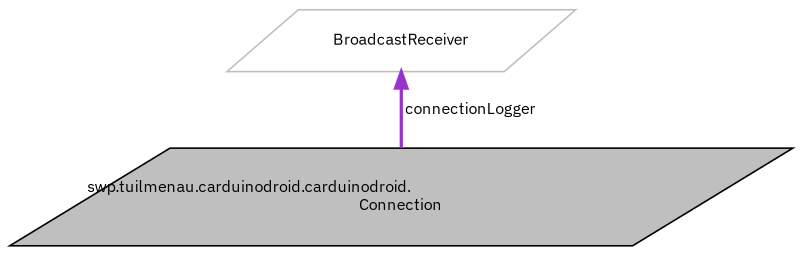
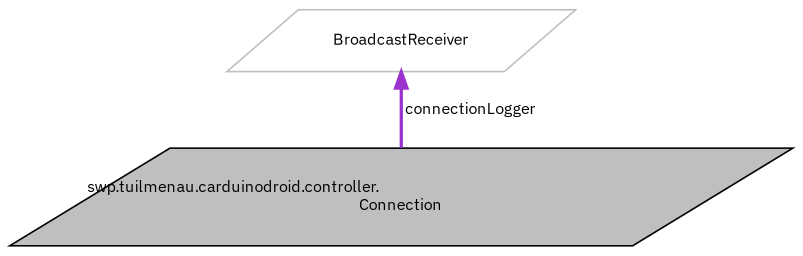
node "swp.tuilmenau.carduinodroid.carduinodroid. Connection": label "swp.tuilmenau.carduinodroid.carduinodroid. Connection" -> "swp.tuilmenau.carduinodroid.controller. Connection"
